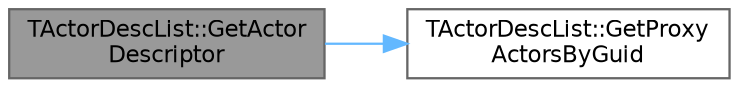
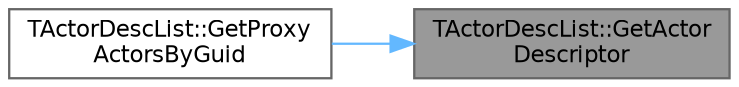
edge "TActorDescList::GetActor Descriptor" -> "TActorDescList::GetProxy ActorsByGuid": reversed
